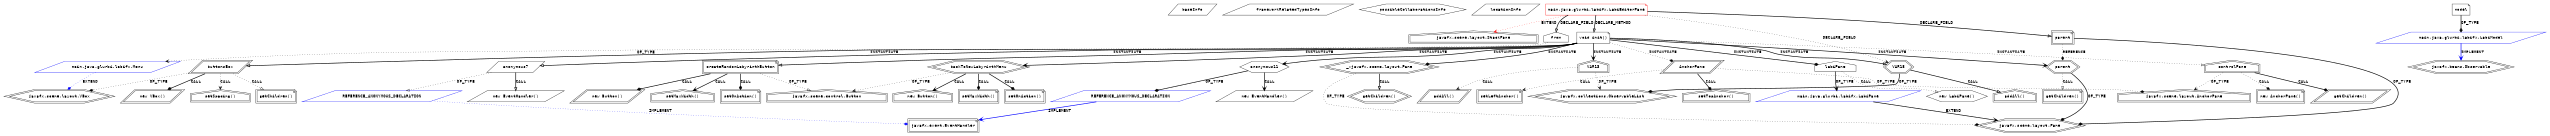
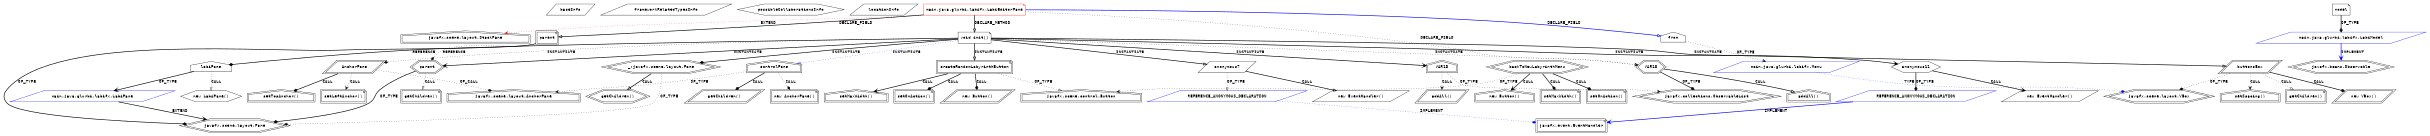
edge "main.java.glurbi.labifx.LabiEditorPane" -> "from": color black -> blue
edge "void init()" -> "VAR18": style bold -> dotted
edge "void init()" -> "controlPane": color black -> blue
edge "void init()" -> "labiPane": label "INSTANTIATE" -> "REFERENCE"
edge "void init()" -> "backToNewLabyrinthMenu": removed, label "INSTANTIATE"
edge "main.java.glurbi.labifx.Menu" -> "javafx.scene.layout.VBox": label "EXTEND" -> "TYPE"
edge "AnchorPane" -> "javafx.scene.layout.AnchorPane": label "OF_TYPE" -> "OF_CALL"
